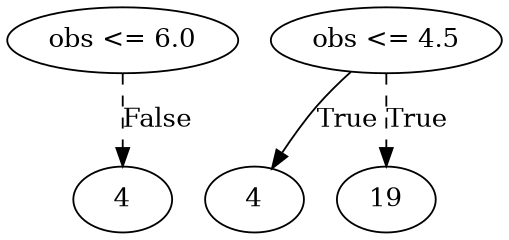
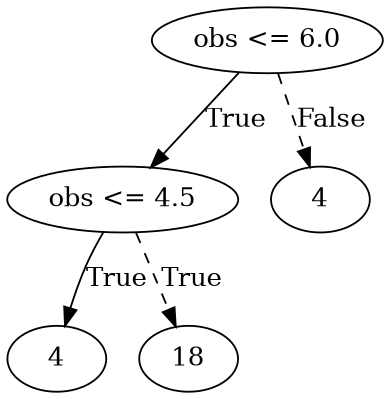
edge "obs <= 6.0" -> "obs <= 4.5": added, label "True"
node "19": label "19" -> "18"
